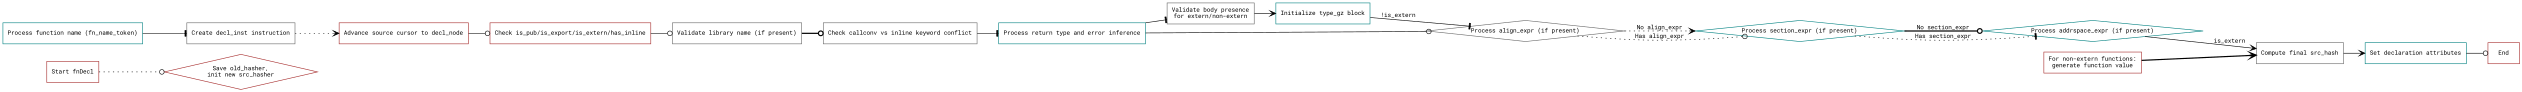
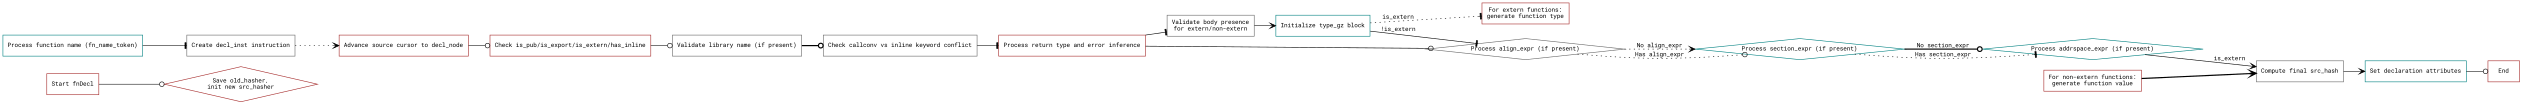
node "For extern functions: generate function type": added
node "Process return type and error inference": color teal -> brown
edge "Start fnDecl" -> "Save old_hasher, init new src_hasher": style dotted -> solid
